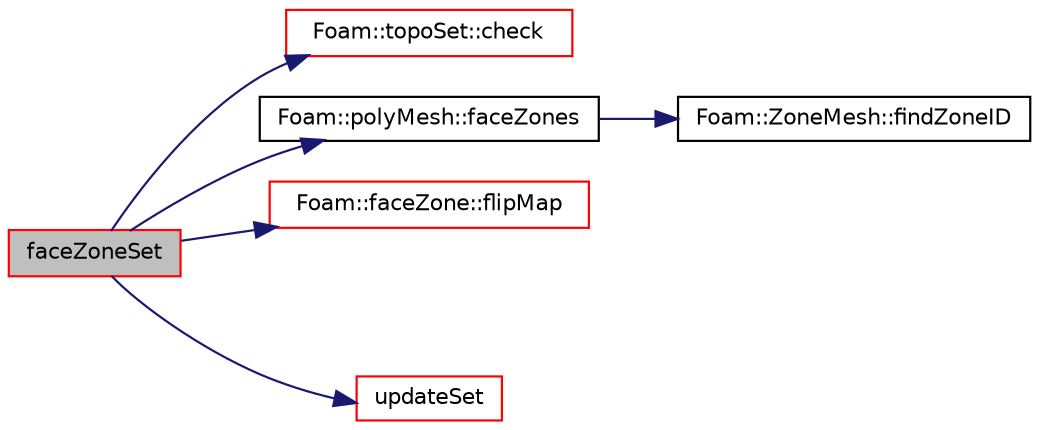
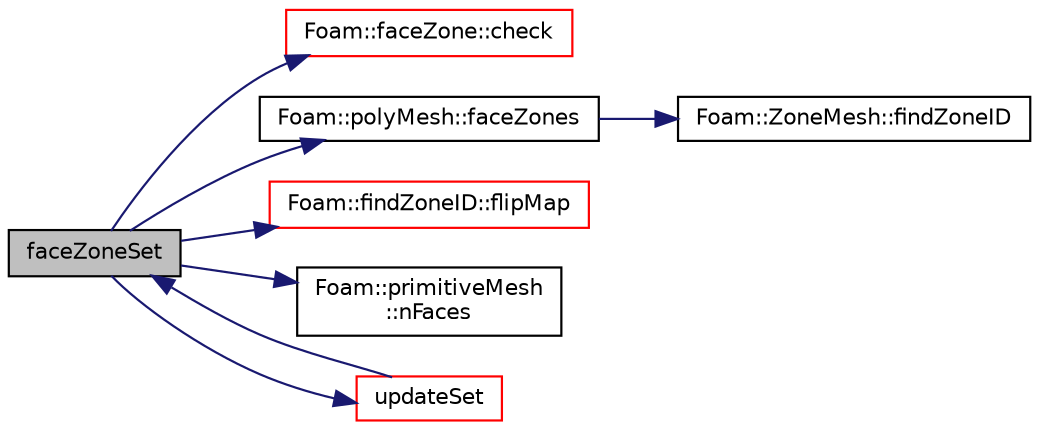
node "Foam::topoSet::check": label "Foam::topoSet::check" -> "Foam::faceZone::check"
node "Foam::faceZone::flipMap": label "Foam::faceZone::flipMap" -> "Foam::findZoneID::flipMap"
node "faceZoneSet": color red -> black
node "Foam::primitiveMesh ::nFaces": added
edge "updateSet" -> "faceZoneSet": added
